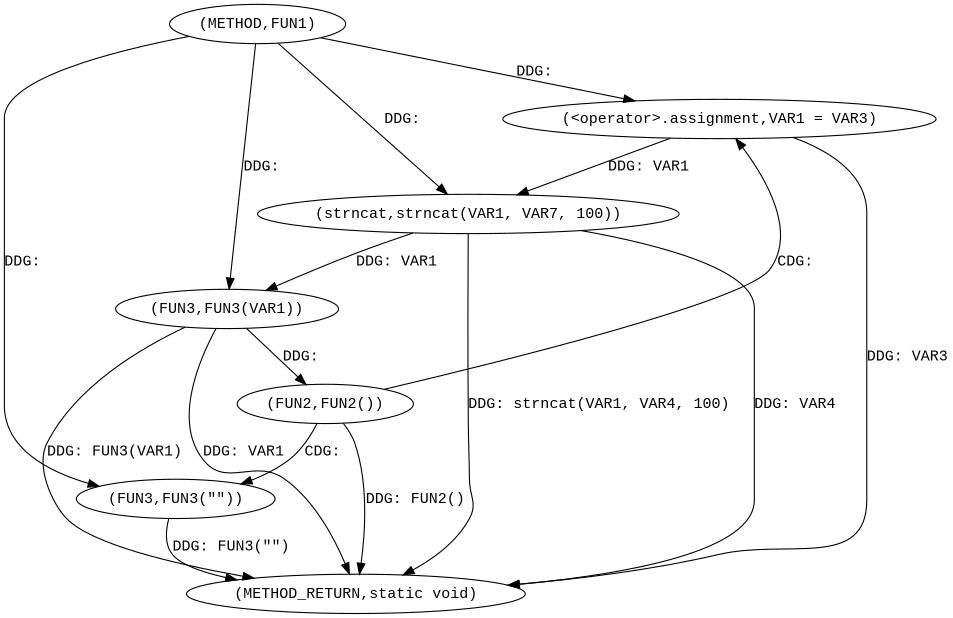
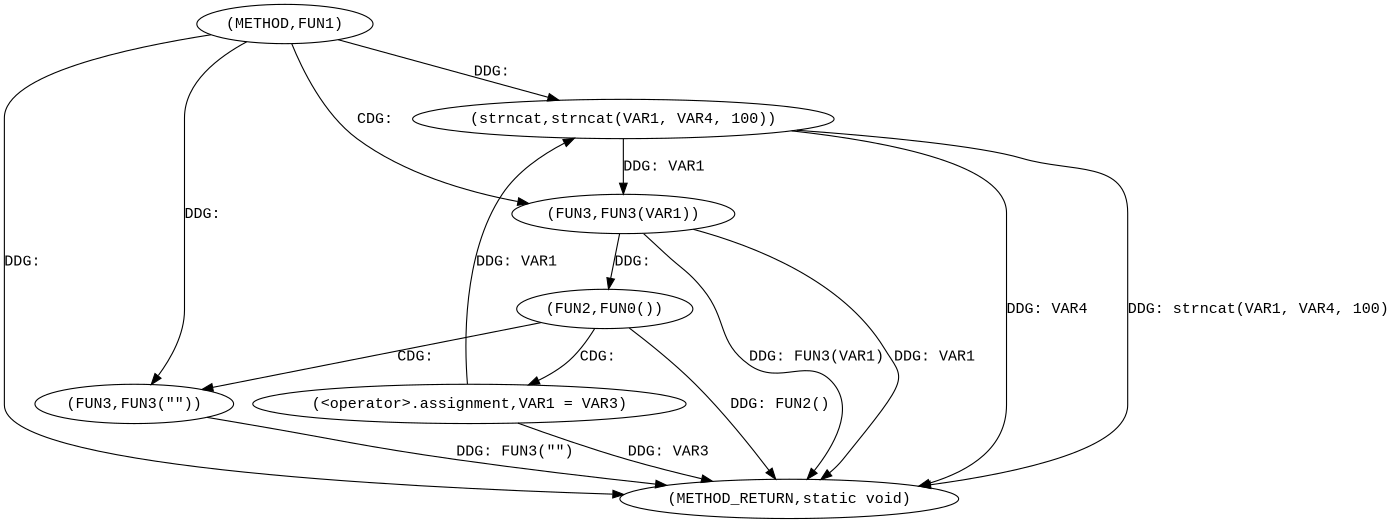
edge "(METHOD,FUN1)" -> "(<operator>.assignment,VAR1 = VAR3)": now "(METHOD,FUN1)" -> "(METHOD_RETURN,static void)"
edge "(METHOD,FUN1)" -> "(FUN3,FUN3(VAR1))": label "DDG: " -> "CDG: "
node "(strncat,strncat(VAR1, VAR7, 100))": label "(strncat,strncat(VAR1, VAR7, 100))" -> "(strncat,strncat(VAR1, VAR4, 100))"
node "(FUN2,FUN2())": label "(FUN2,FUN2())" -> "(FUN2,FUN0())"
